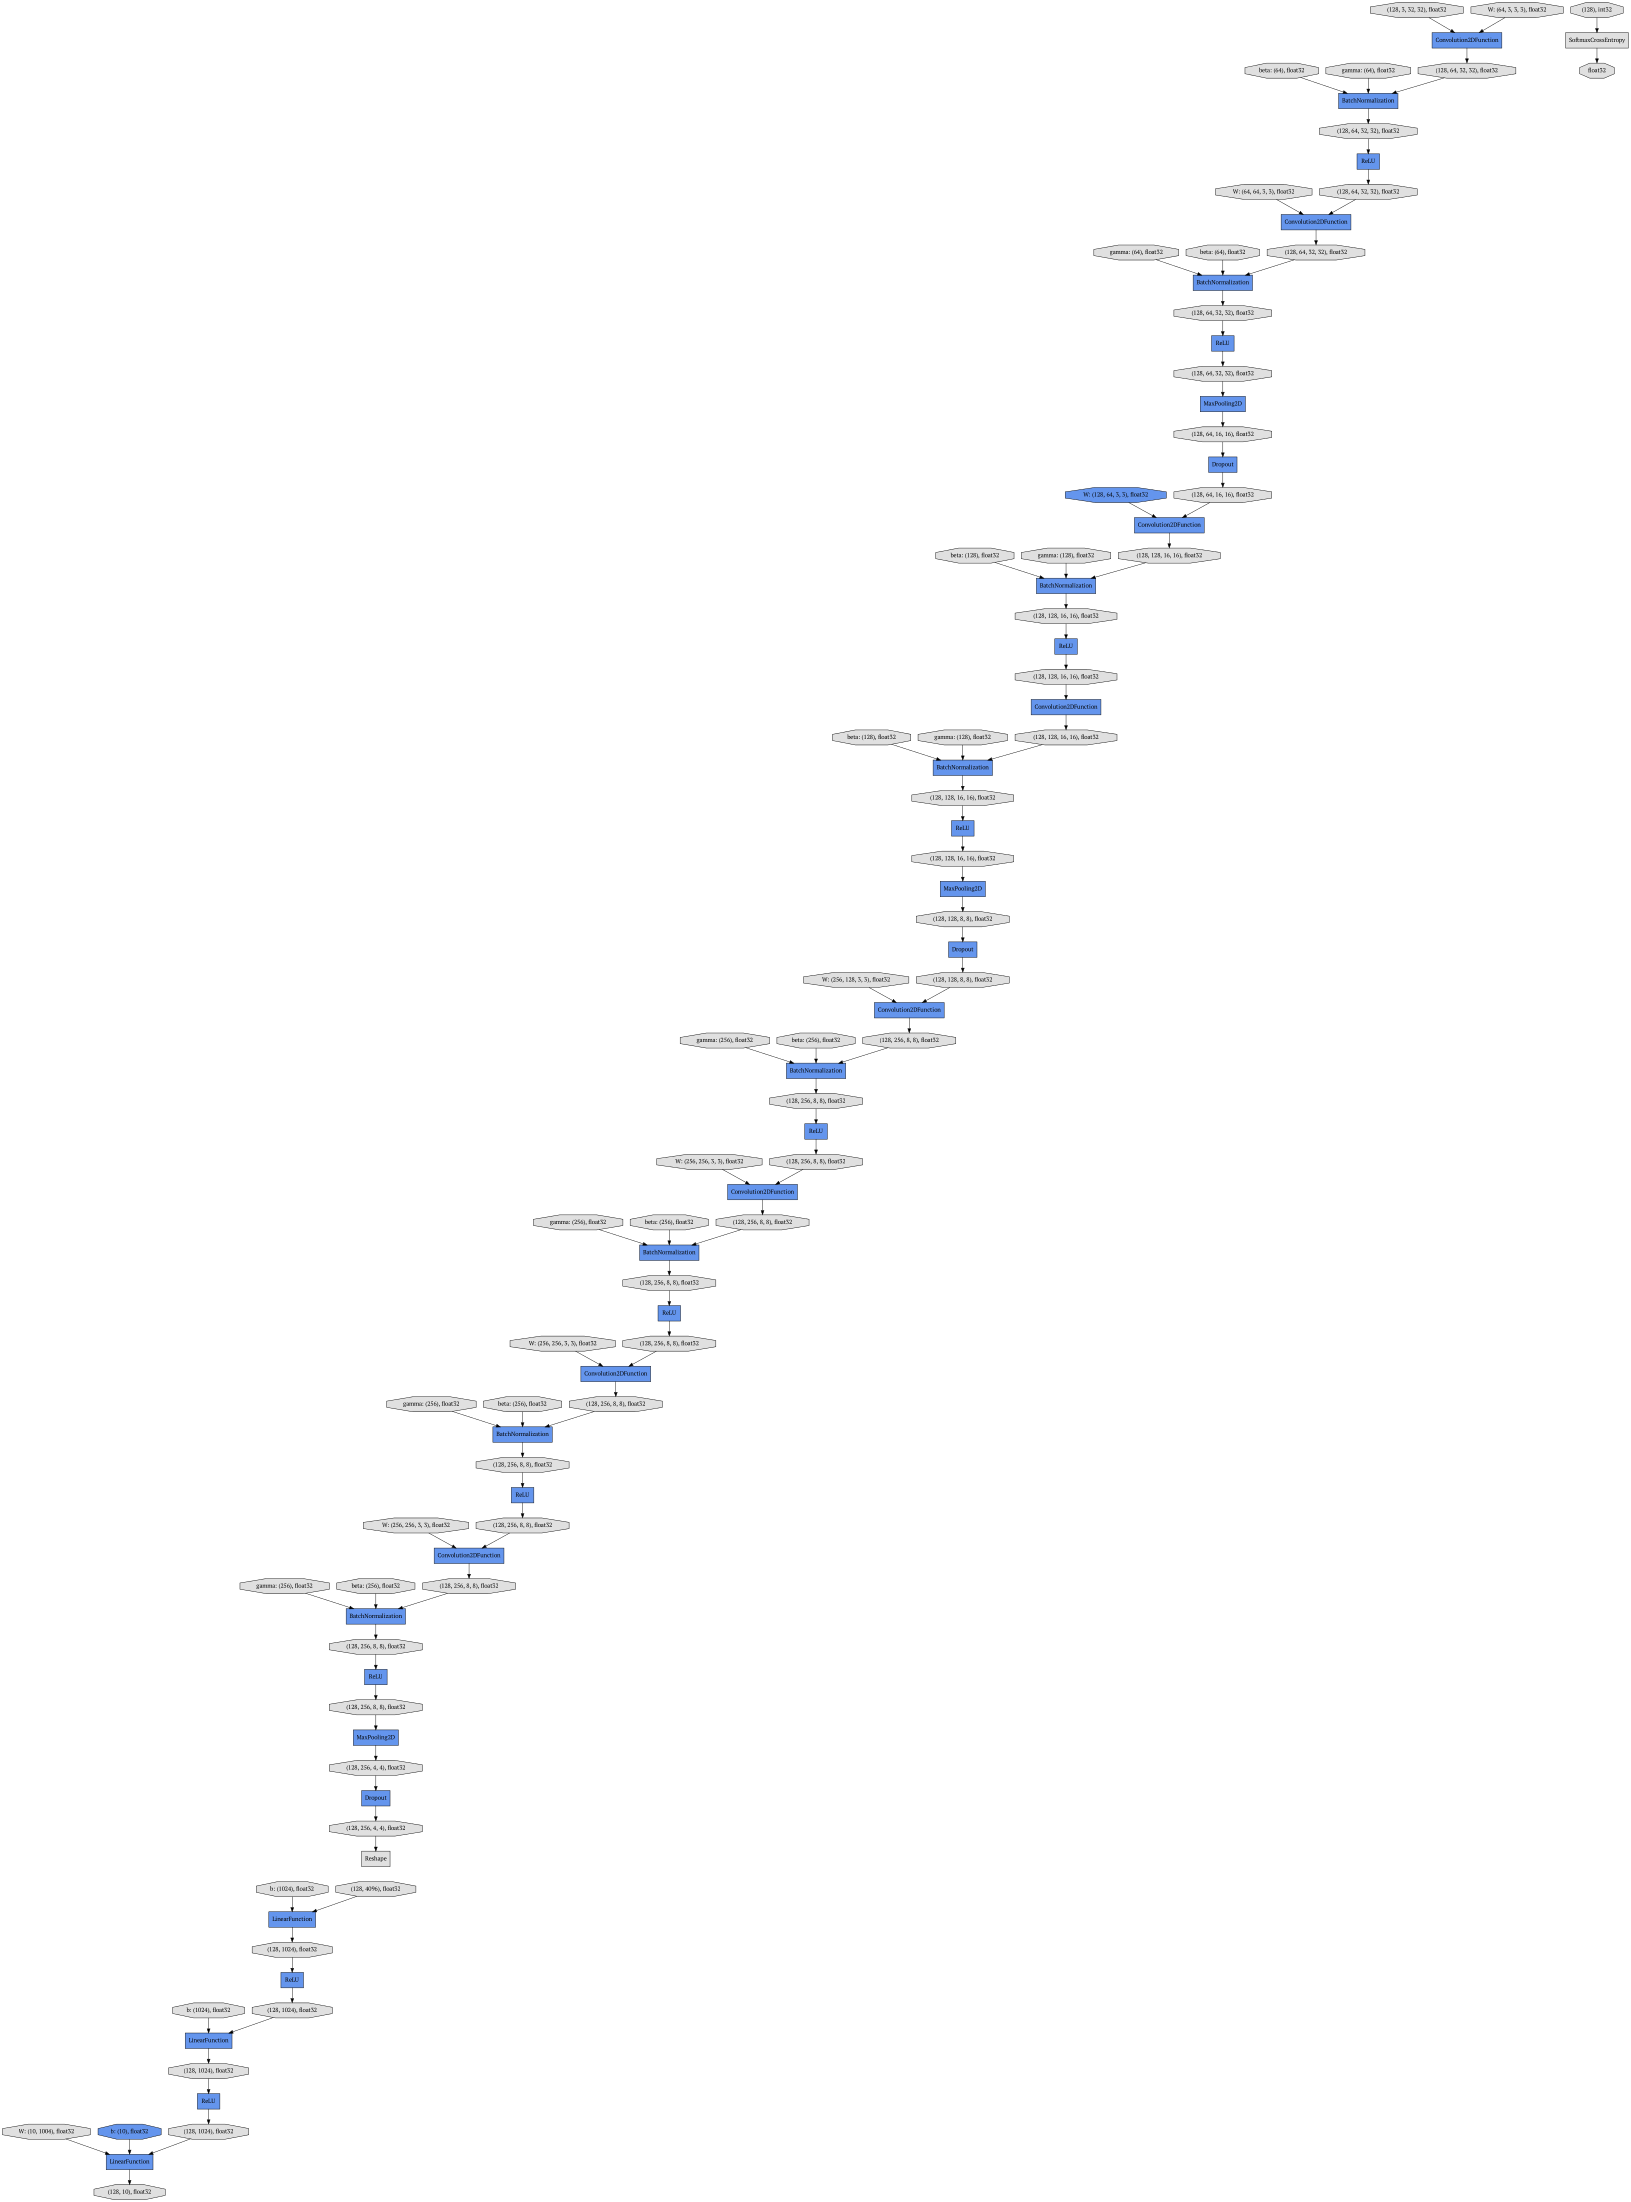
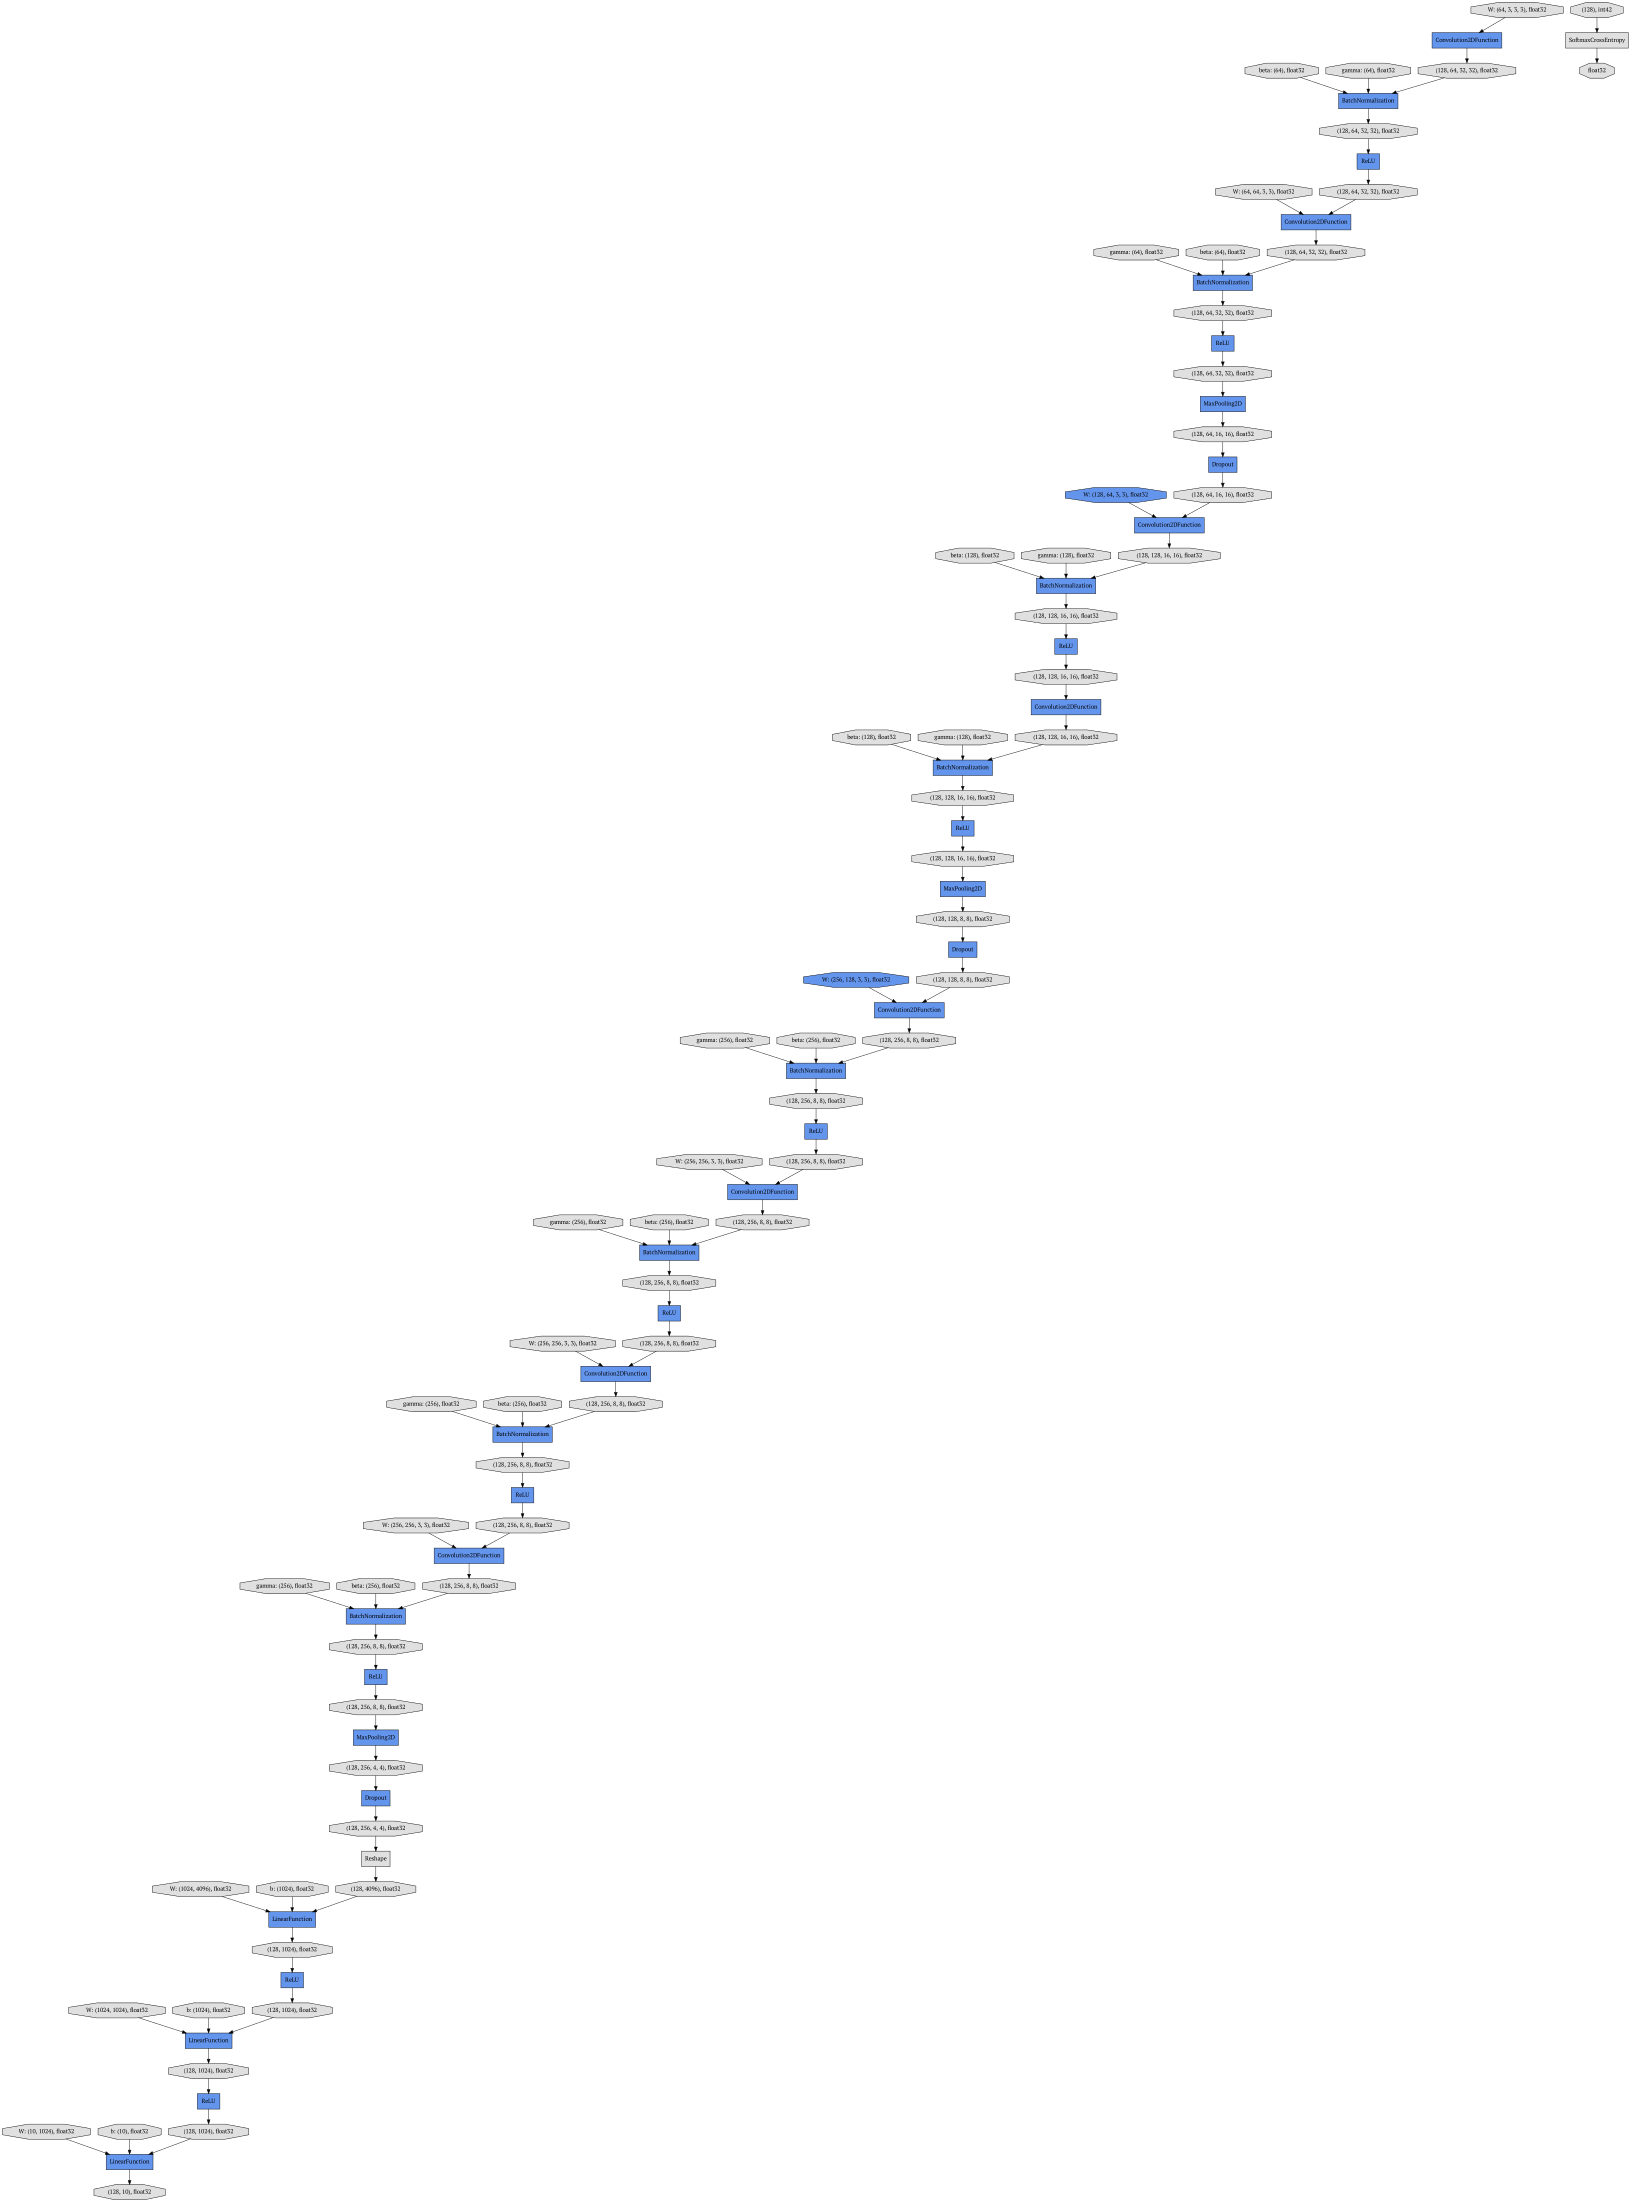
node "(128, 3, 32, 32), float32": removed
node "(128), int32": label "(128), int32" -> "(128), int42"
node "W: (256, 128, 3, 3), float32": fillcolor #e0e0e0 -> #6495ed
edge "Reshape" -> "(128, 4096), float32": added
node "W: (1024, 4096), float32": added
node "W: (1024, 1024), float32": added
node "W: (10, 1004), float32": label "W: (10, 1004), float32" -> "W: (10, 1024), float32"
node "b: (10), float32": fillcolor #6495ed -> #e0e0e0
